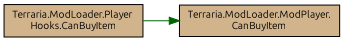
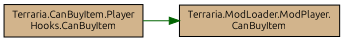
node "Terraria.ModLoader.Player Hooks.CanBuyItem": label "Terraria.ModLoader.Player Hooks.CanBuyItem" -> "Terraria.CanBuyItem.Player Hooks.CanBuyItem"
